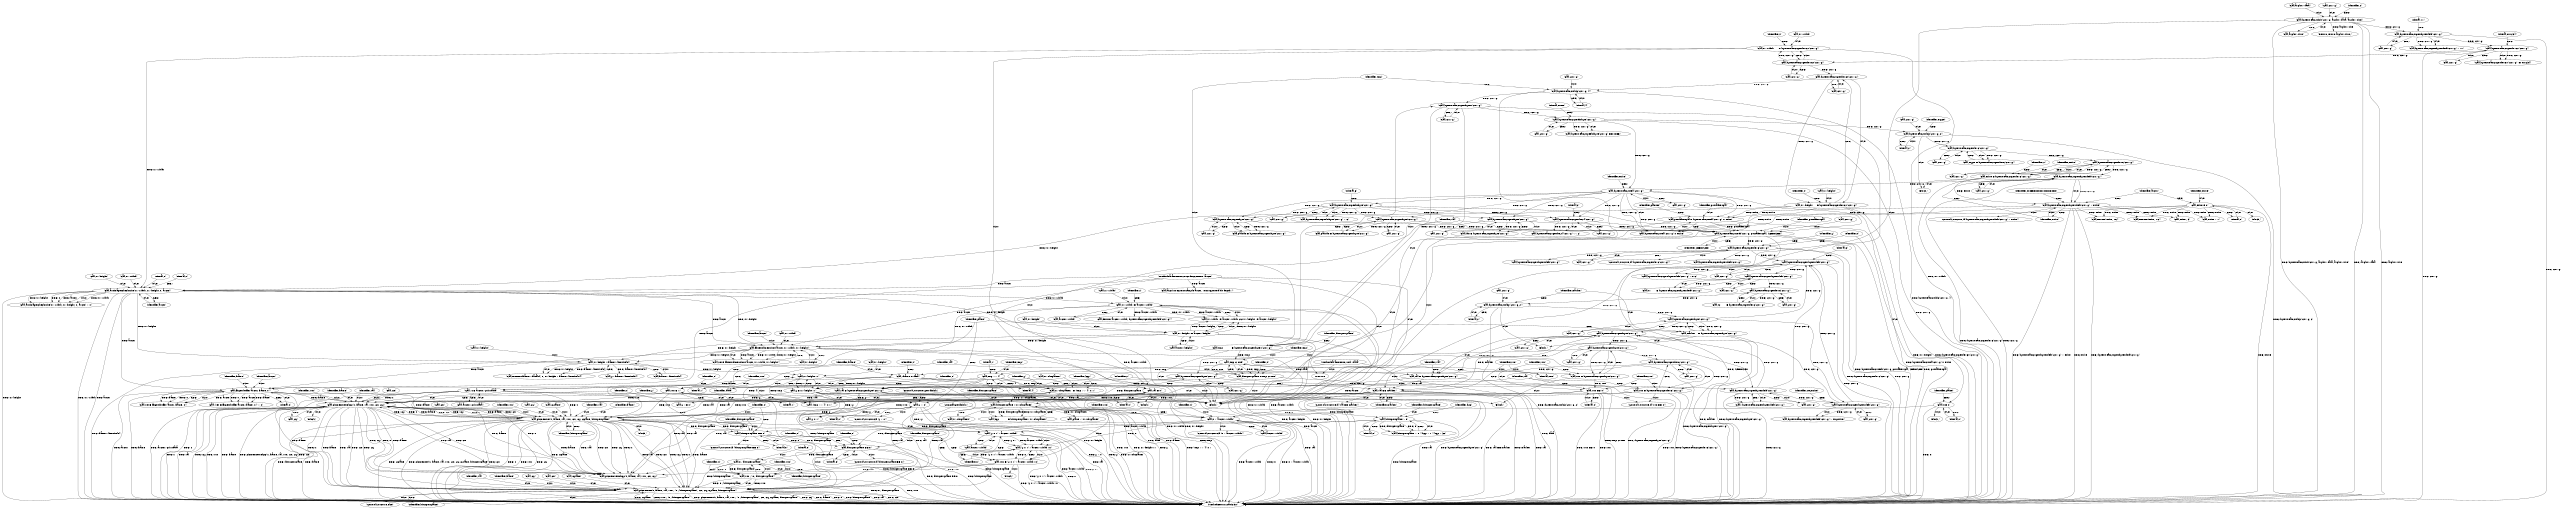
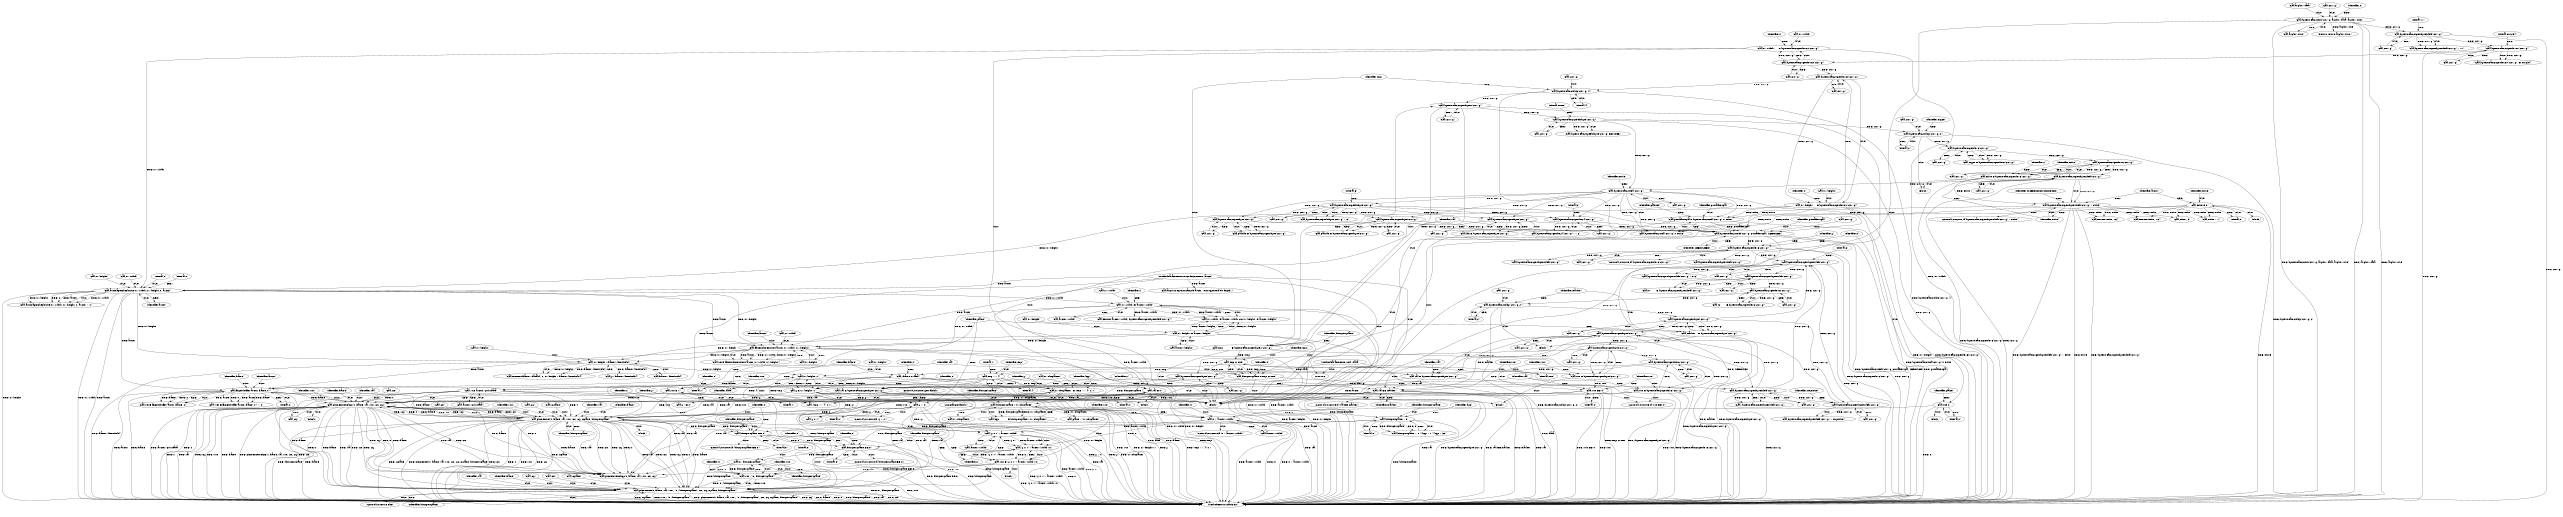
node "(Identifier,SEEK_SET)": label "(Identifier,SEEK_SET)" -> "(Identifier,SEEK_SEEK)"
edge "(Call,av_image_check_size(s->width, s->height, 0, avctx))" -> "(Call,s->height != avctx->height)": removed, label "DDG: s->height"
